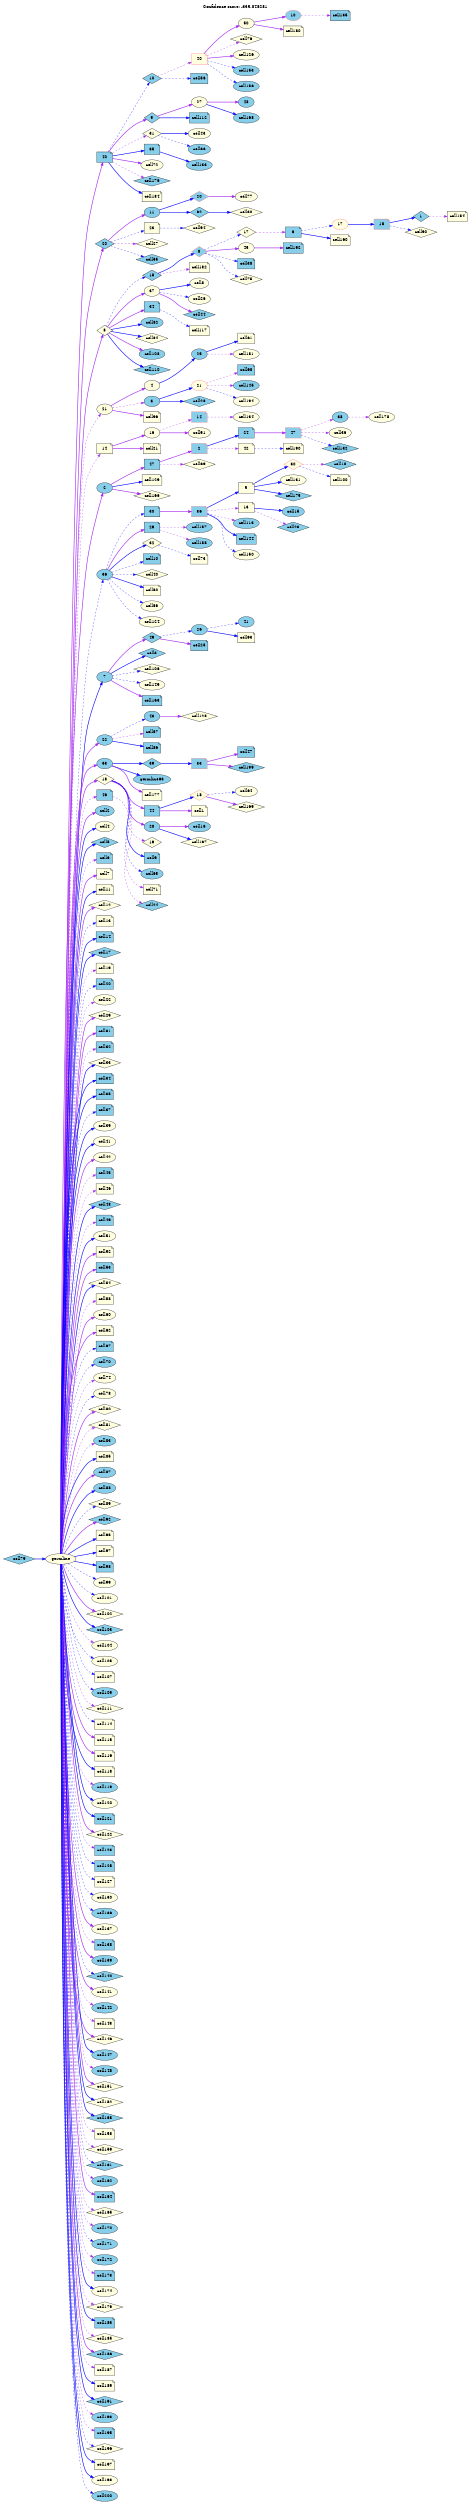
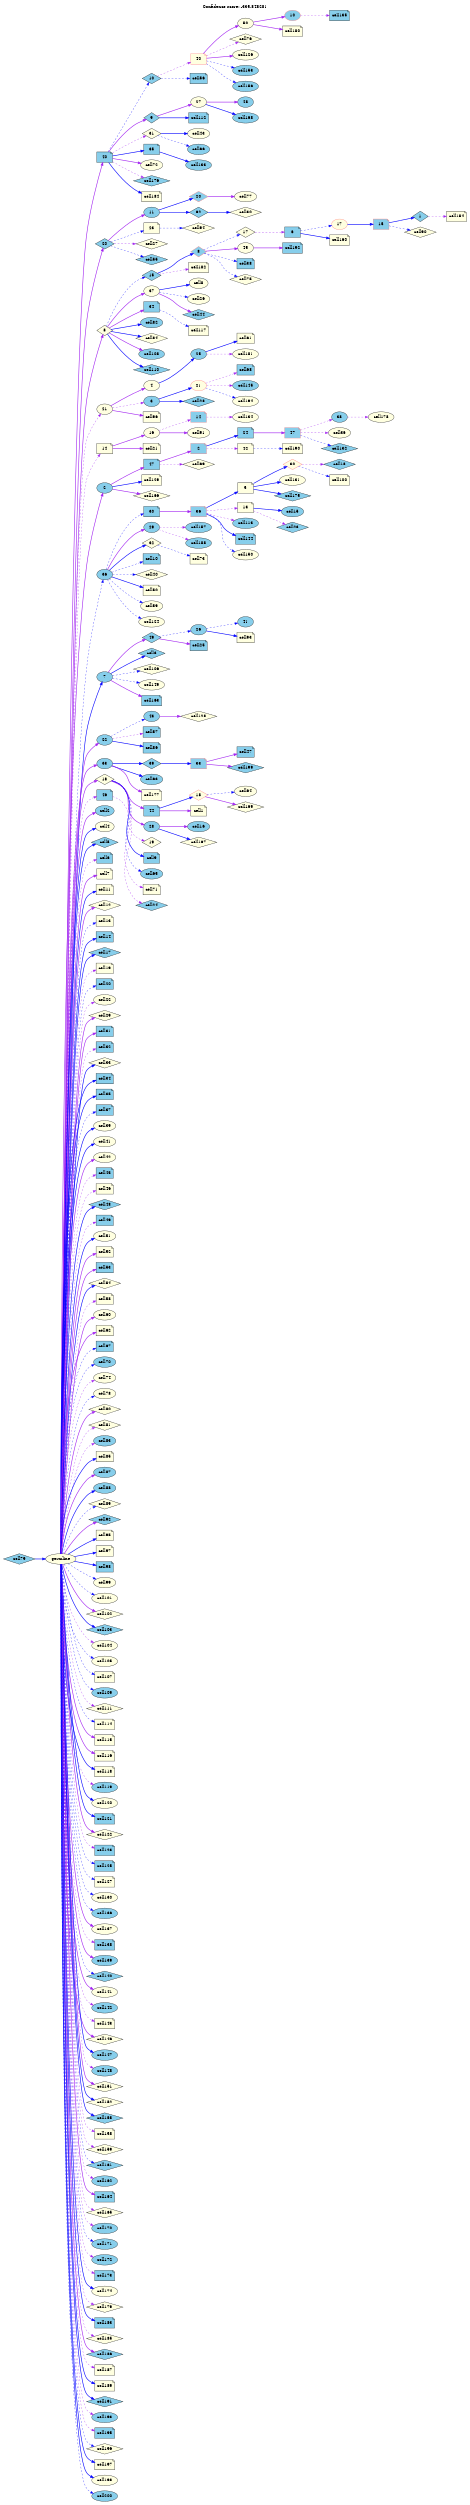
node "29": shape note -> ellipse
node "germline63": label "germline63" -> "cell63"
